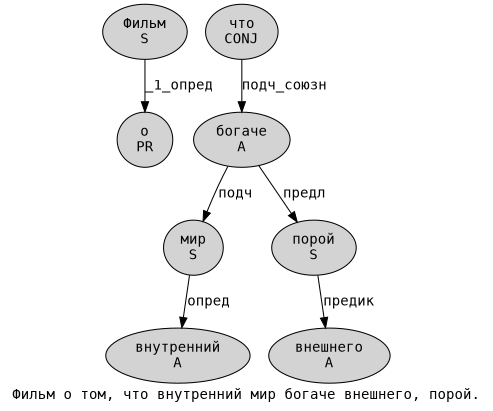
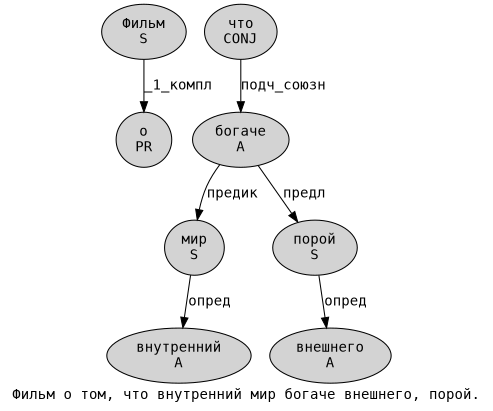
edge "Фильм S" -> "о PR": label "_1_опред" -> "_1_компл"
edge "богаче A" -> "мир S": label "подч" -> "предик"
edge "порой S" -> "внешнего A": label "предик" -> "опред"
